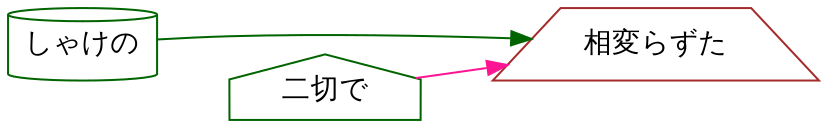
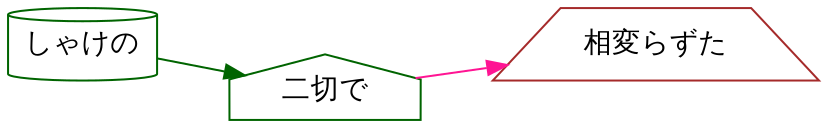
edge "しゃけの" -> "相変らずた": now "しゃけの" -> "二切で"
